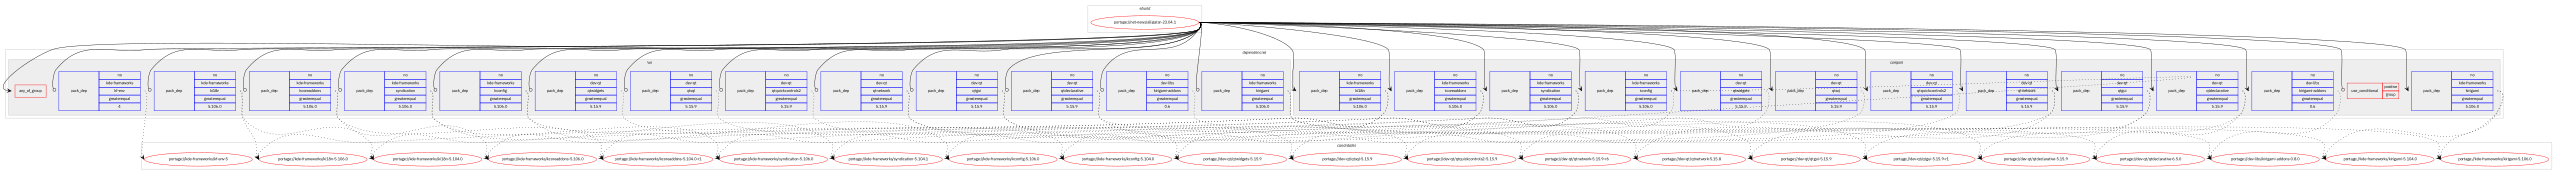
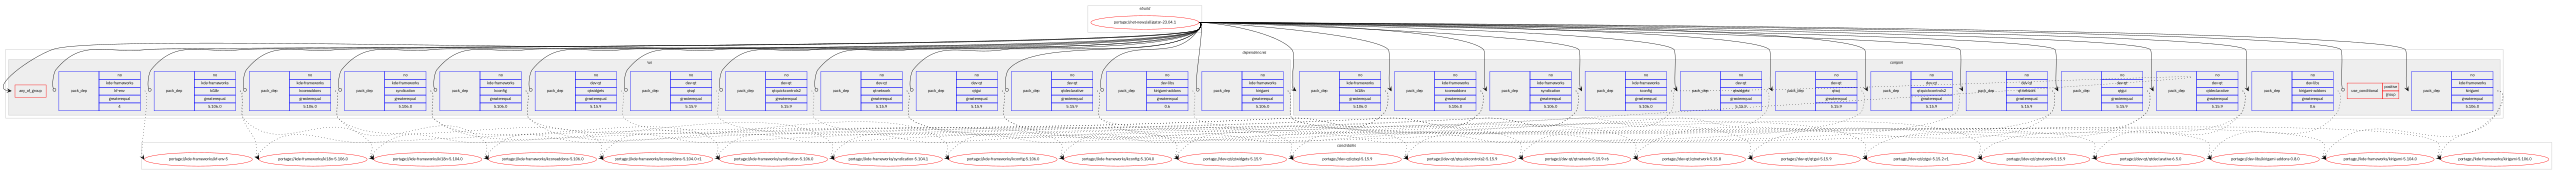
node "portage://dev-qt/qtgui-5.15.9-r1": label "portage://dev-qt/qtgui-5.15.9-r1" -> "portage://dev-qt/qtgui-5.15.2-r1"
node "portage://dev-qt/qtdeclarative-5.15.9": label "portage://dev-qt/qtdeclarative-5.15.9" -> "portage://dev-qt/qtnetwork-5.15.9"
